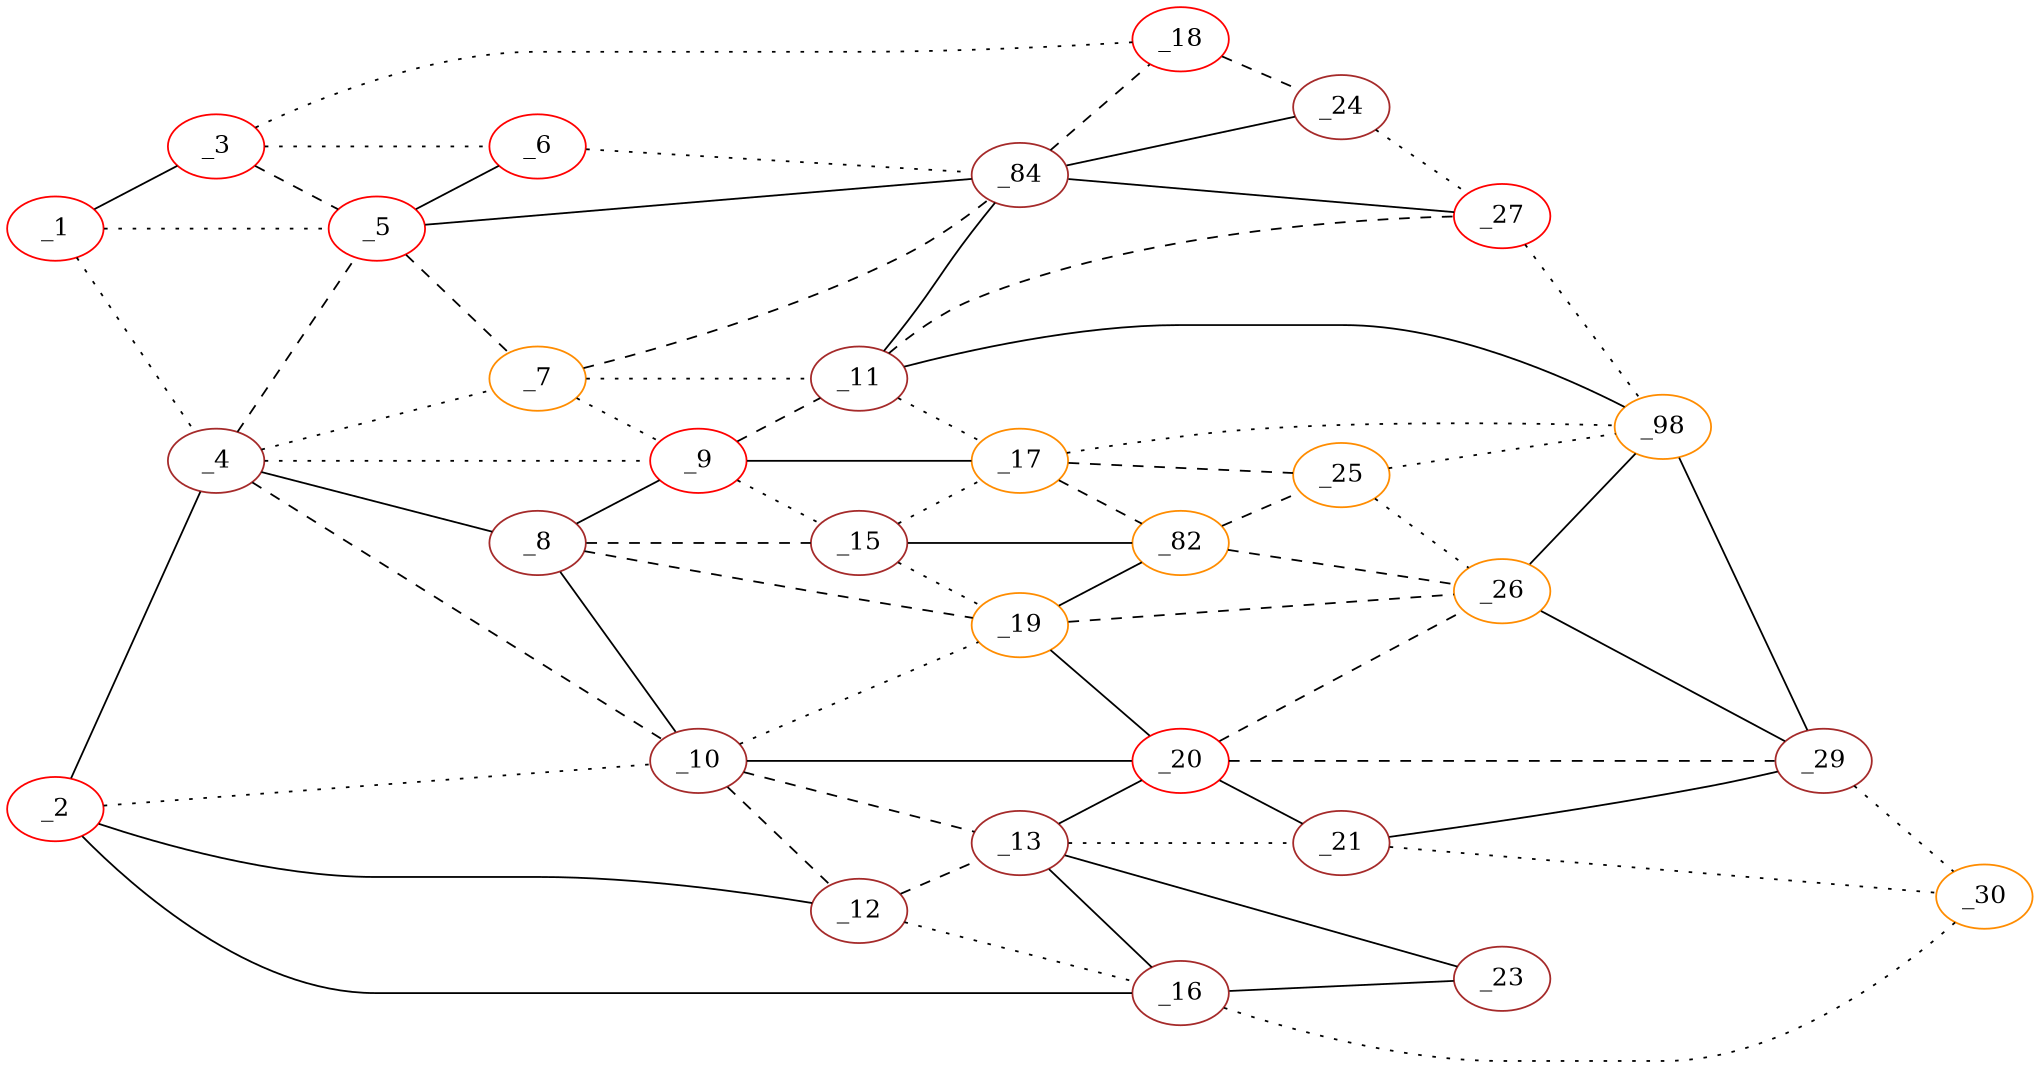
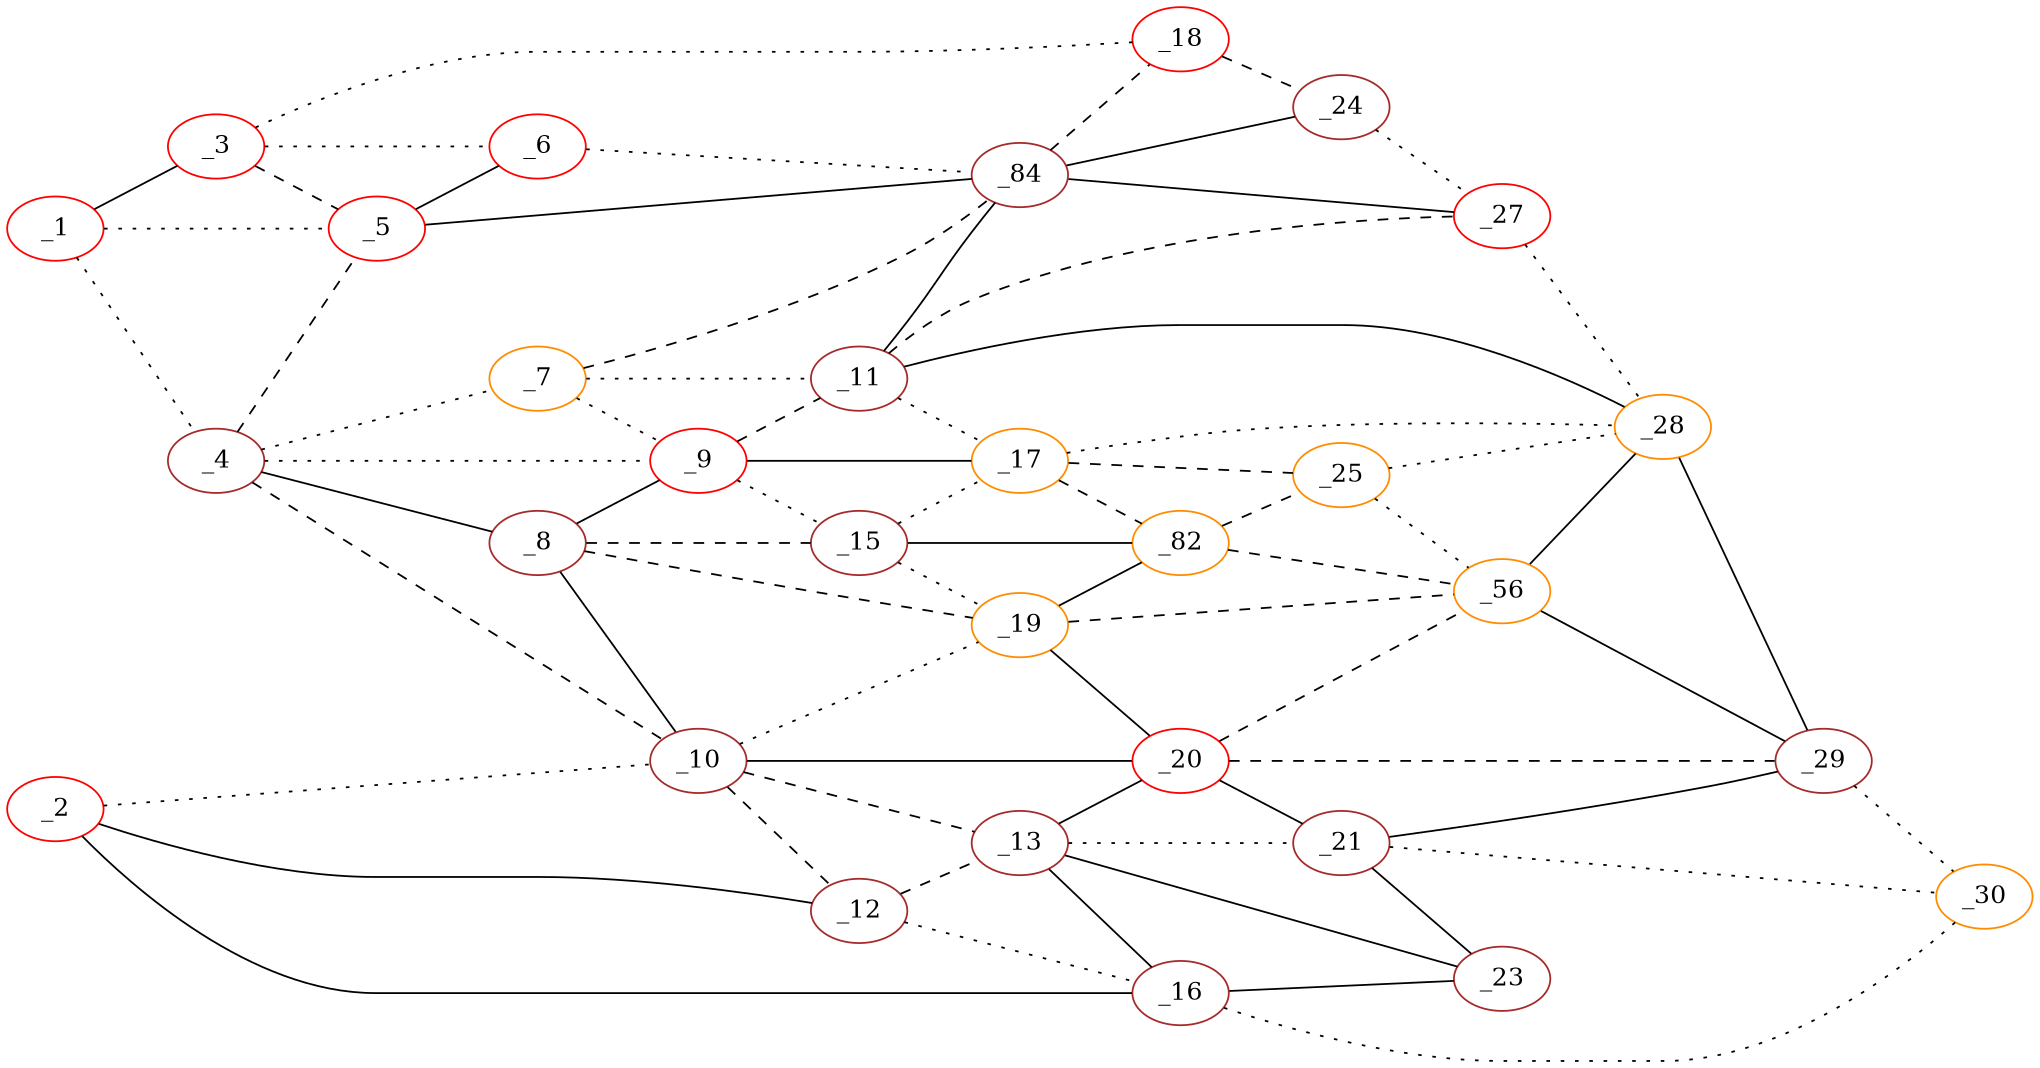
edge "_5" -- "_7": removed
node "_98": label "_98" -> "_28"
node "_26": label "_26" -> "_56"
edge "_4" -- "_2": removed
edge "_21" -- "_23": added
